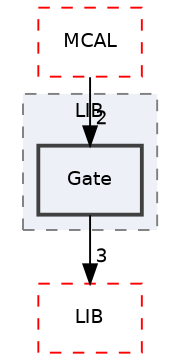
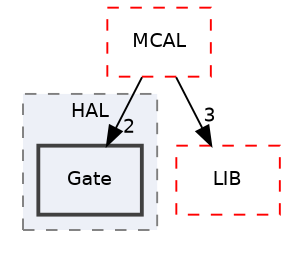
cluster "LIB": label "LIB" -> "HAL"
edge "Gate" -> "LIB": now "MCAL" -> "LIB"
